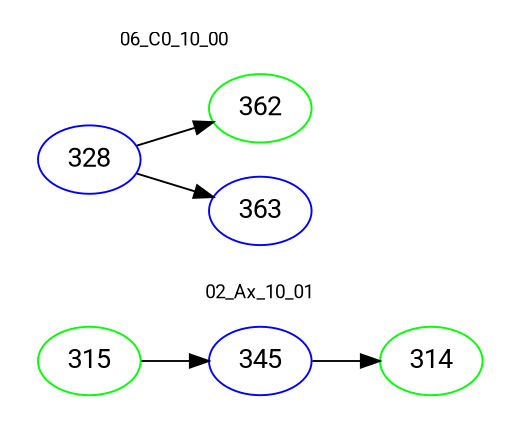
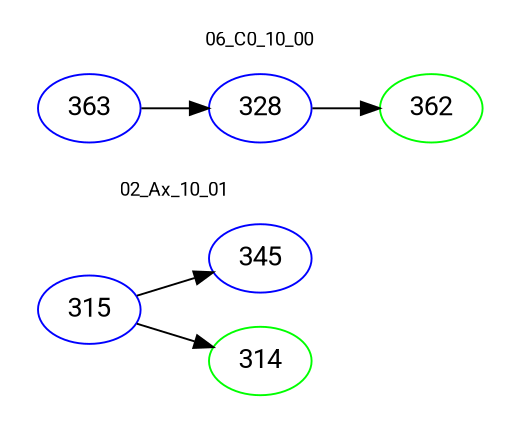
edge "328" -> "363": reversed
node "315": color green -> blue
edge "345" -> "314": now "315" -> "314"
